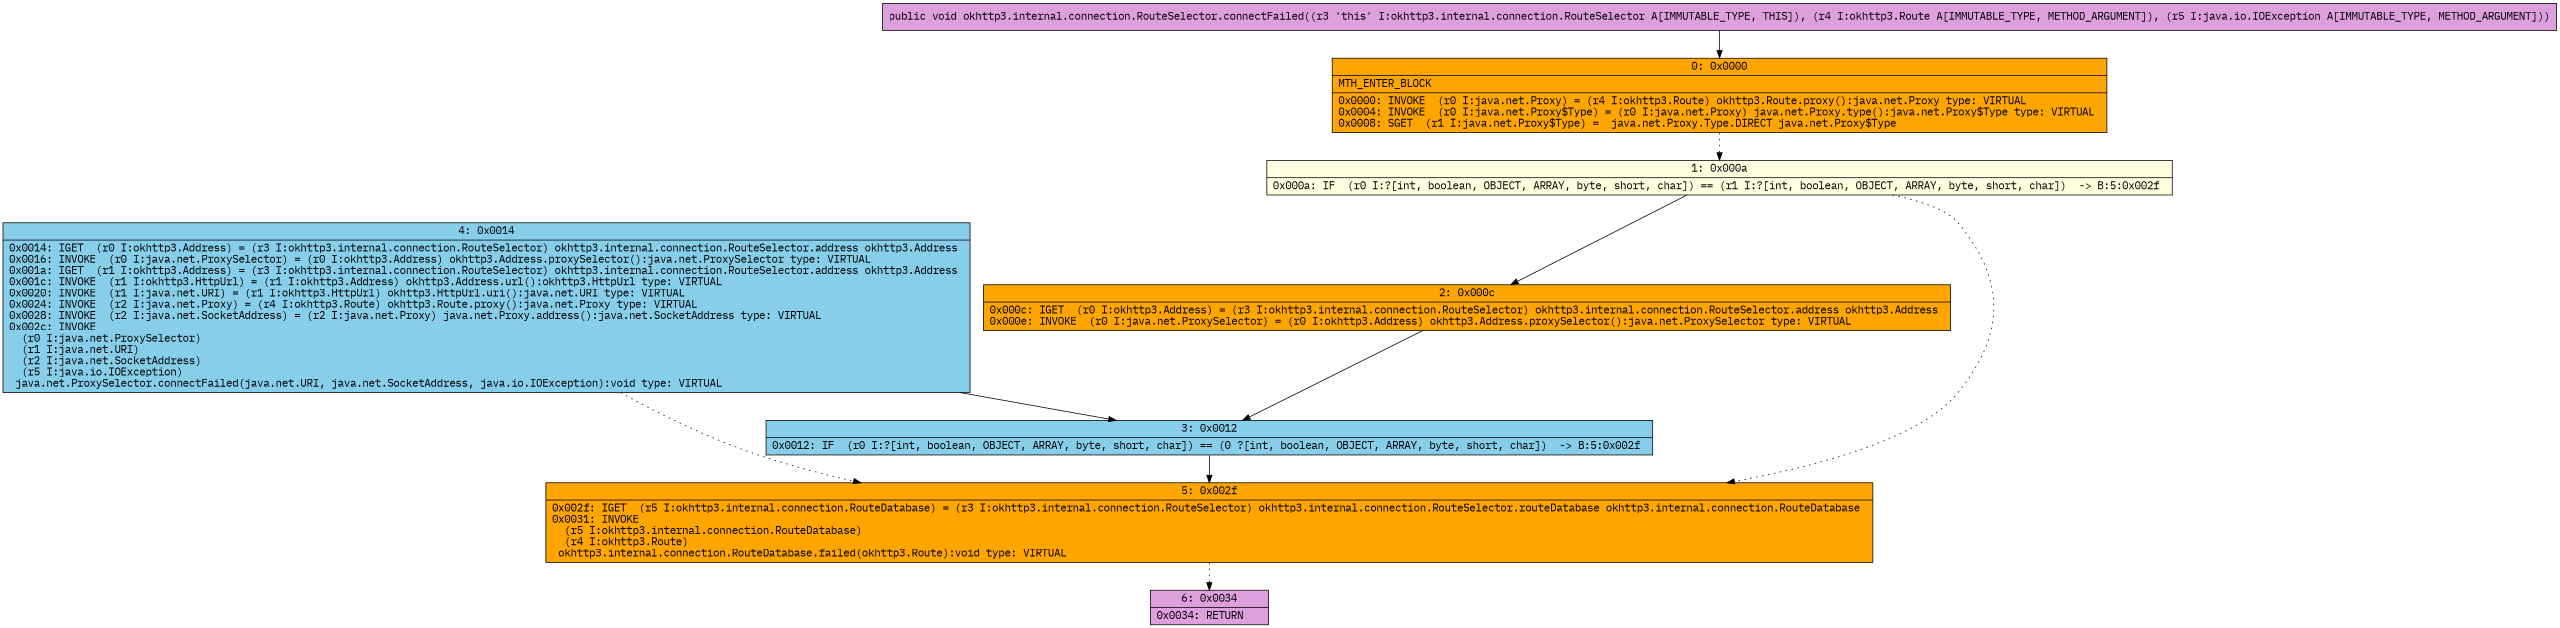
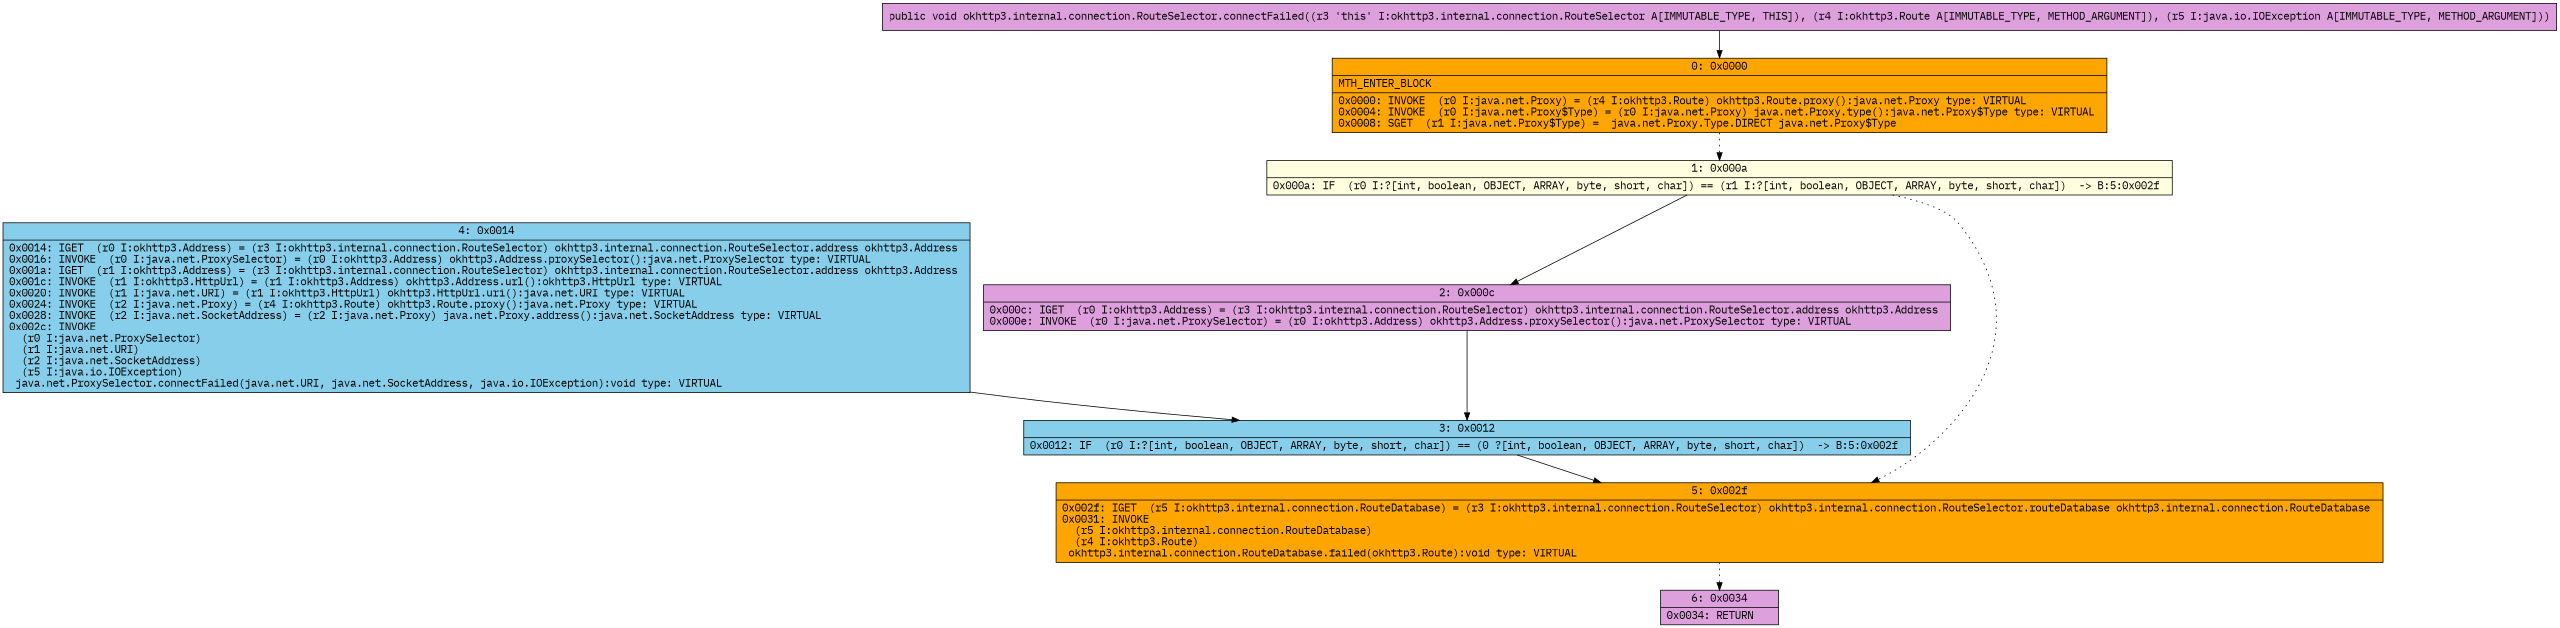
node "2: 0x000c": fillcolor orange -> plum
edge "4: 0x0014" -> "5: 0x002f": removed
